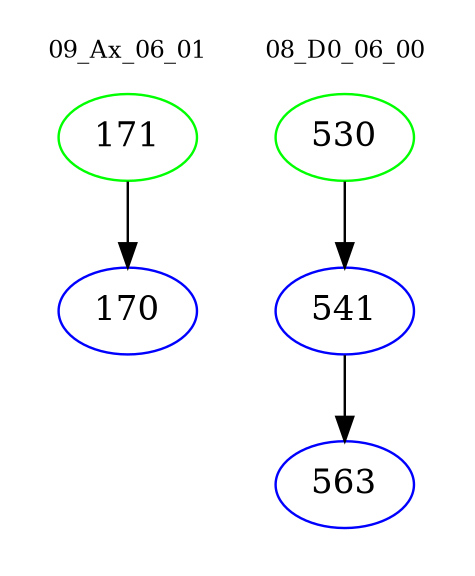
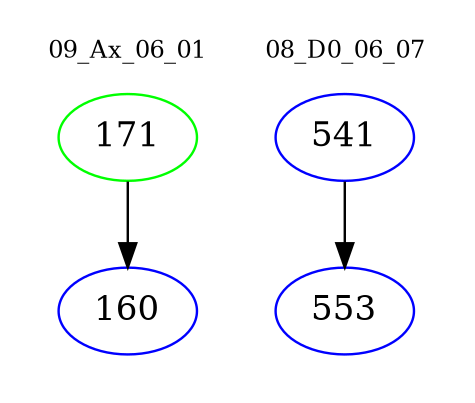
cluster "08_D0_06_00": label "08_D0_06_00" -> "08_D0_06_07"
node "530": removed
node "170": label "170" -> "160"
node "563": label "563" -> "553"
